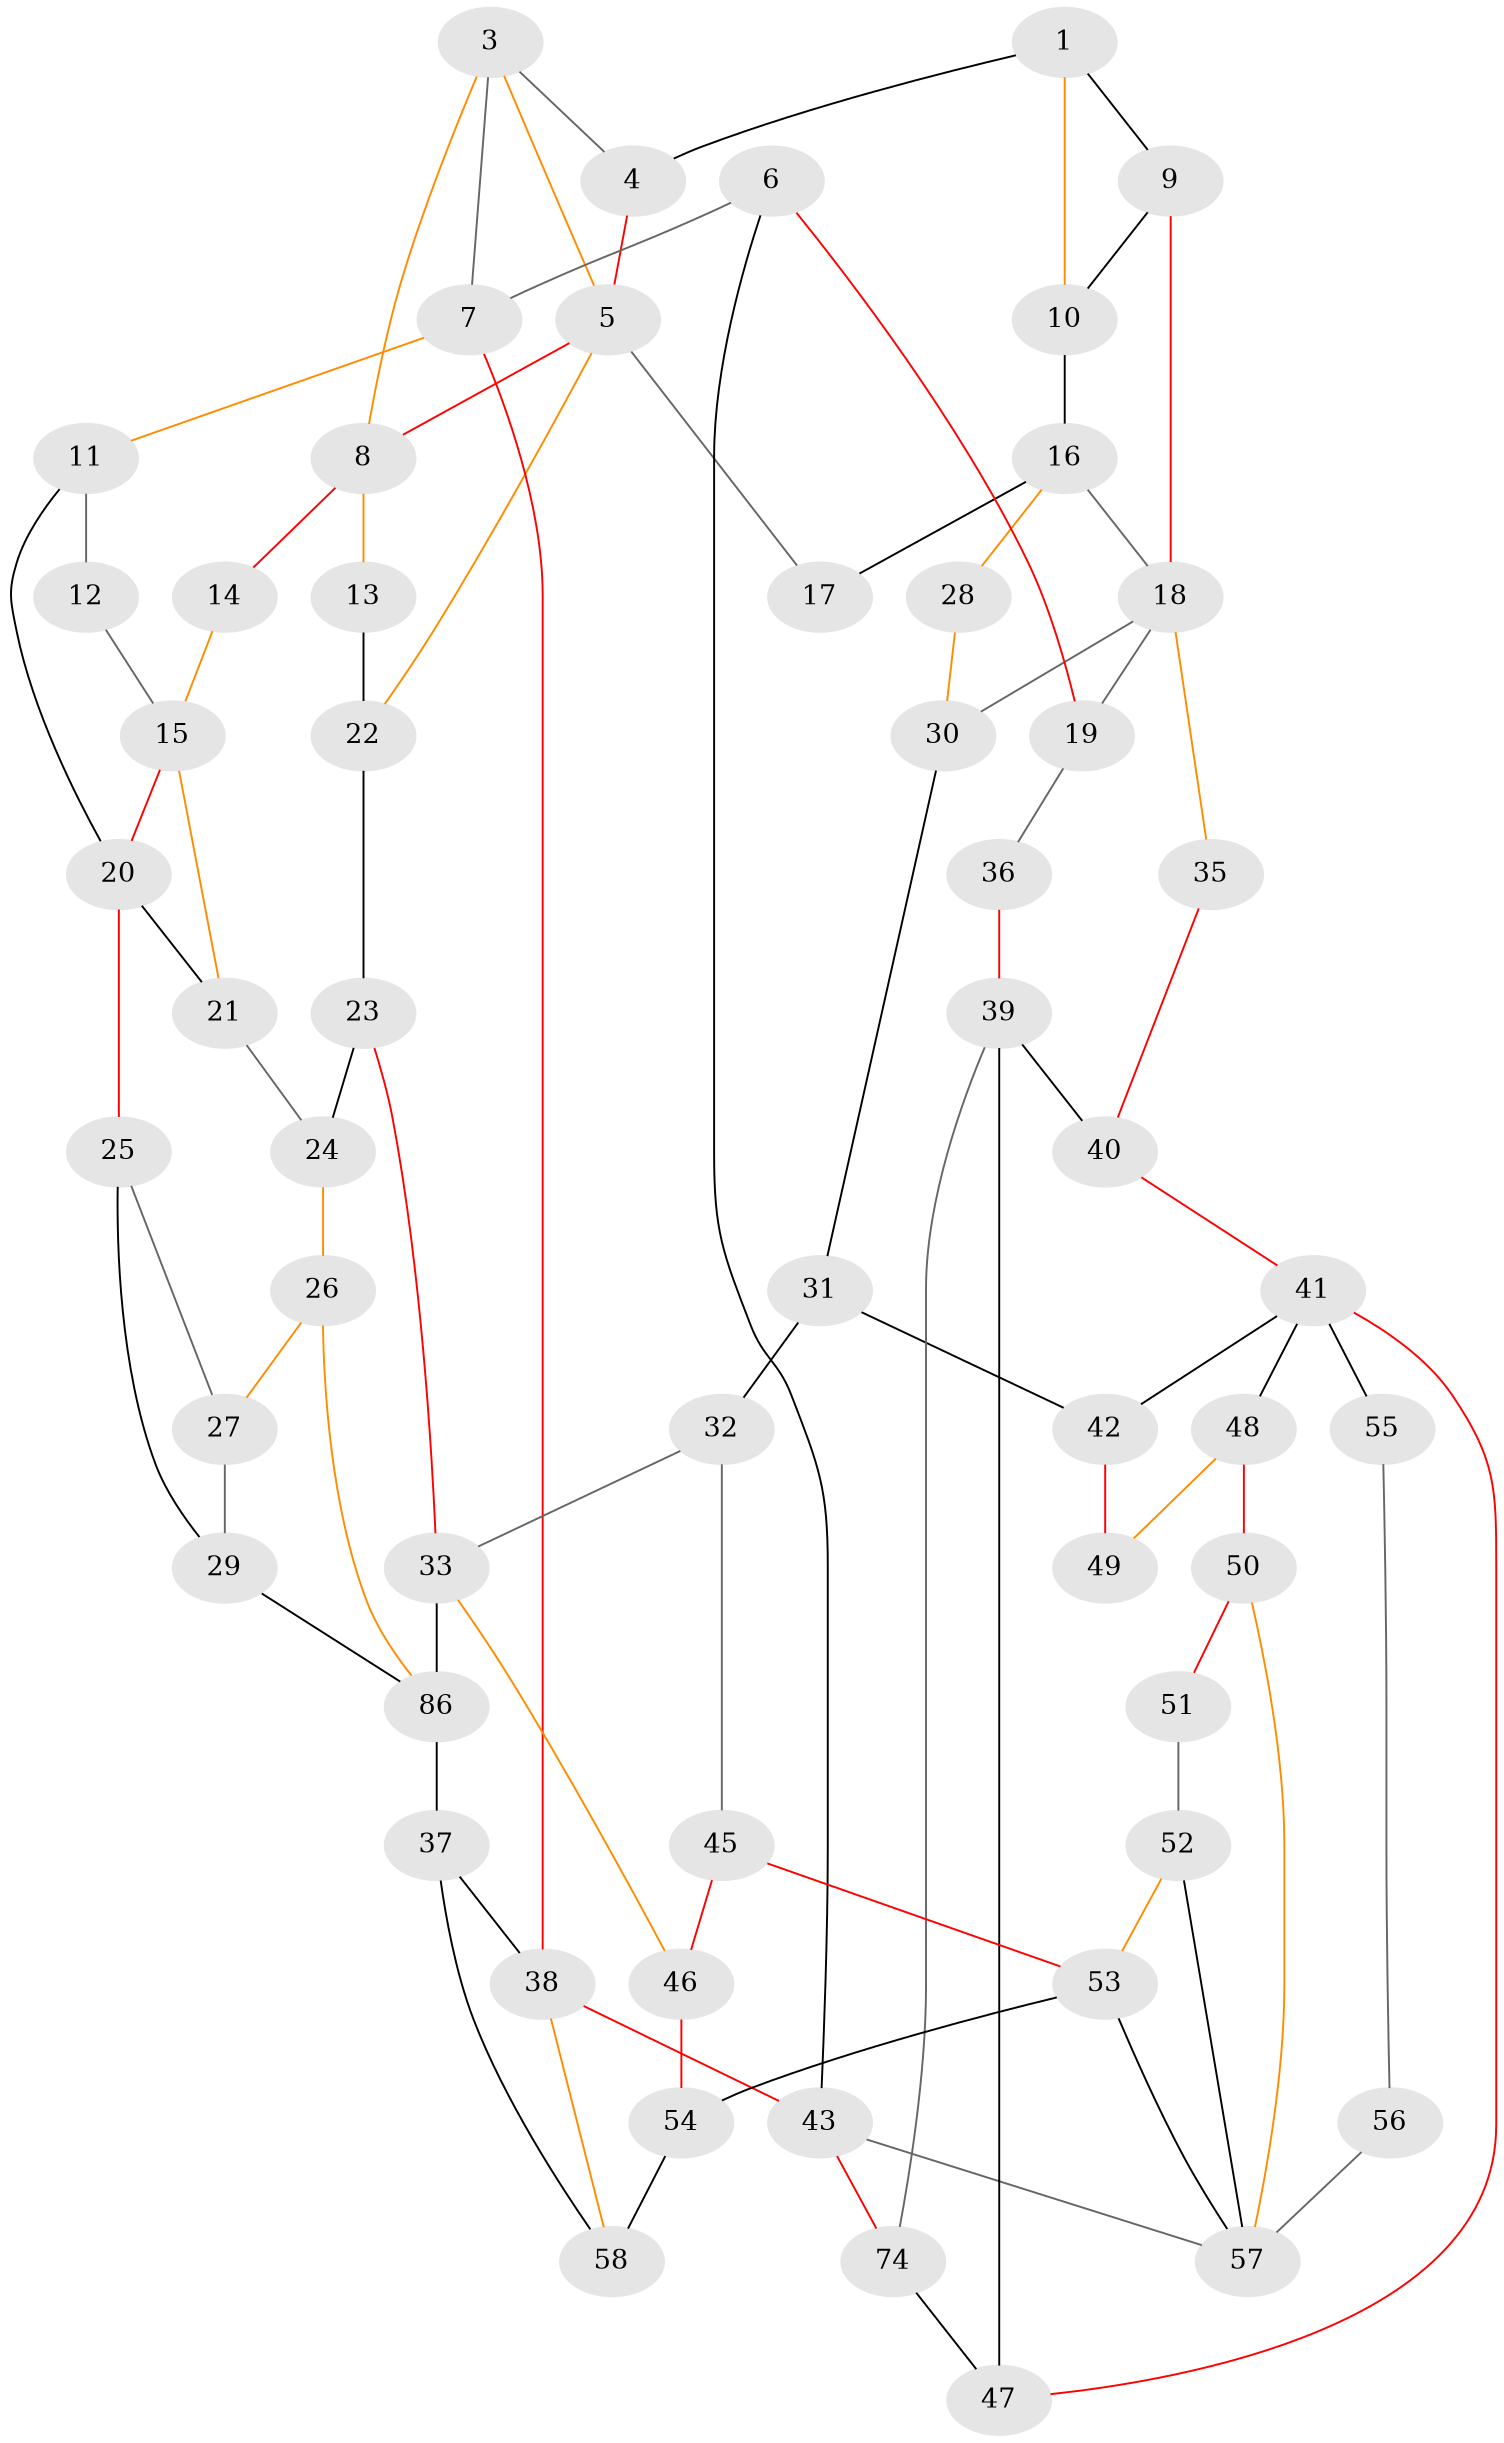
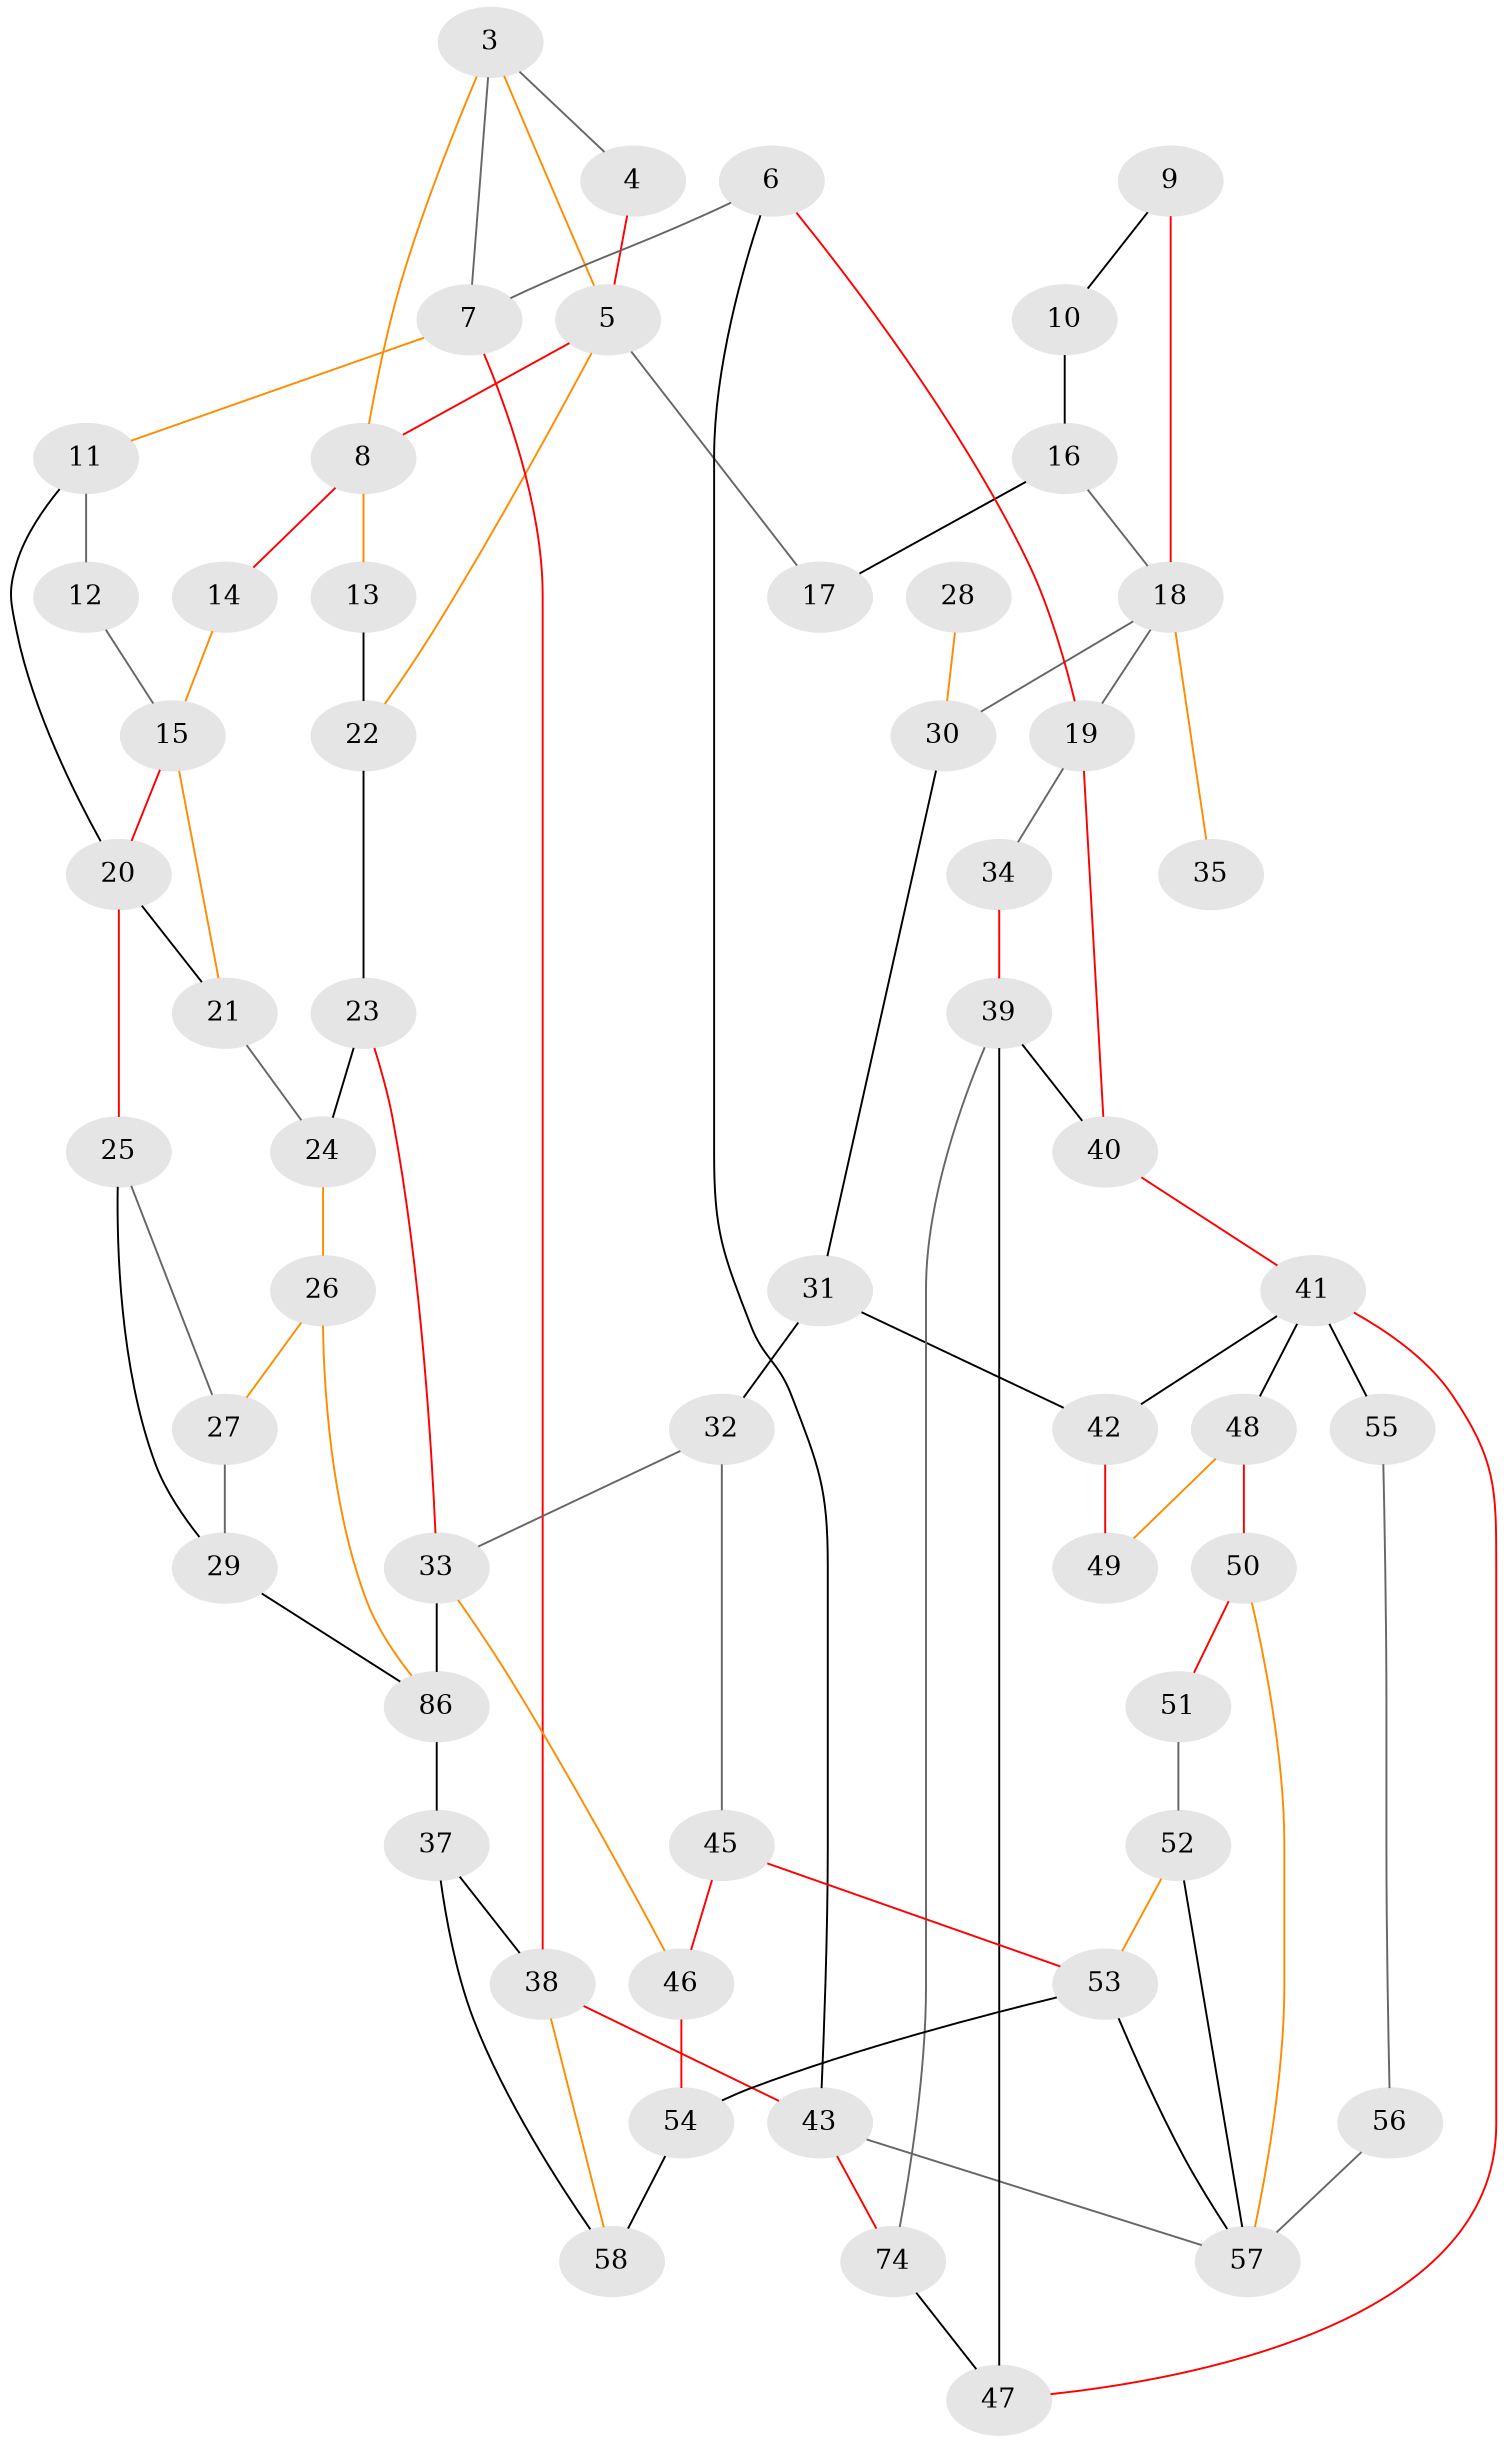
node "1": removed
edge "16" -- "28": removed
node "36": label "36" -> "34"
edge "35" -- "40": now "19" -- "40"
